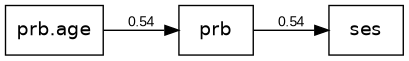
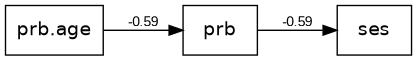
edge "prb.age" -> "prb": label "0.54" -> "-0.59"
edge "prb" -> "ses": label "0.54" -> "-0.59"
